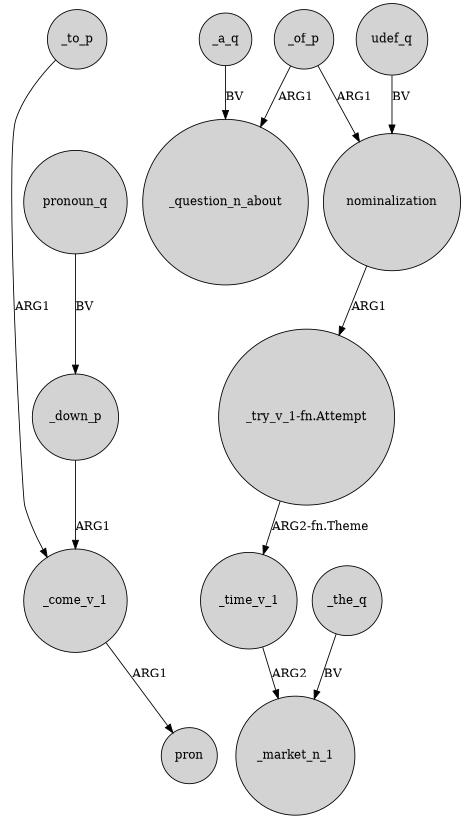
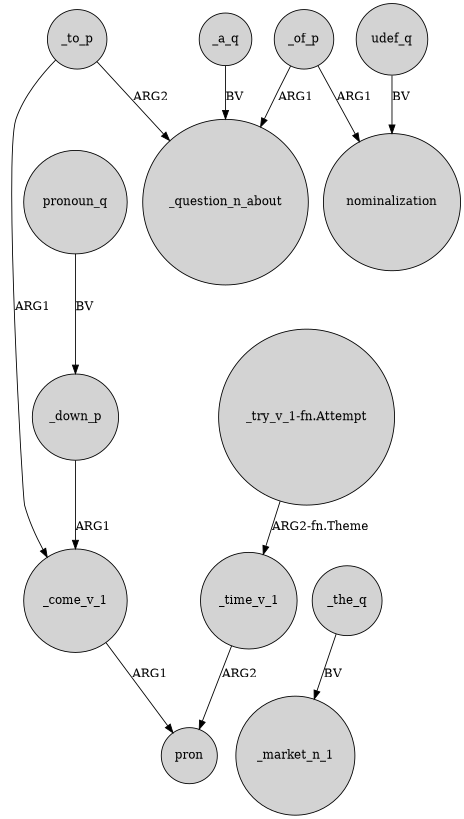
edge "_to_p" -> "_question_n_about": added, label "ARG2"
edge "nominalization" -> "_try_v_1-fn.Attempt": removed, label "ARG1"
edge "_time_v_1" -> "_market_n_1": now "_time_v_1" -> "pron"
